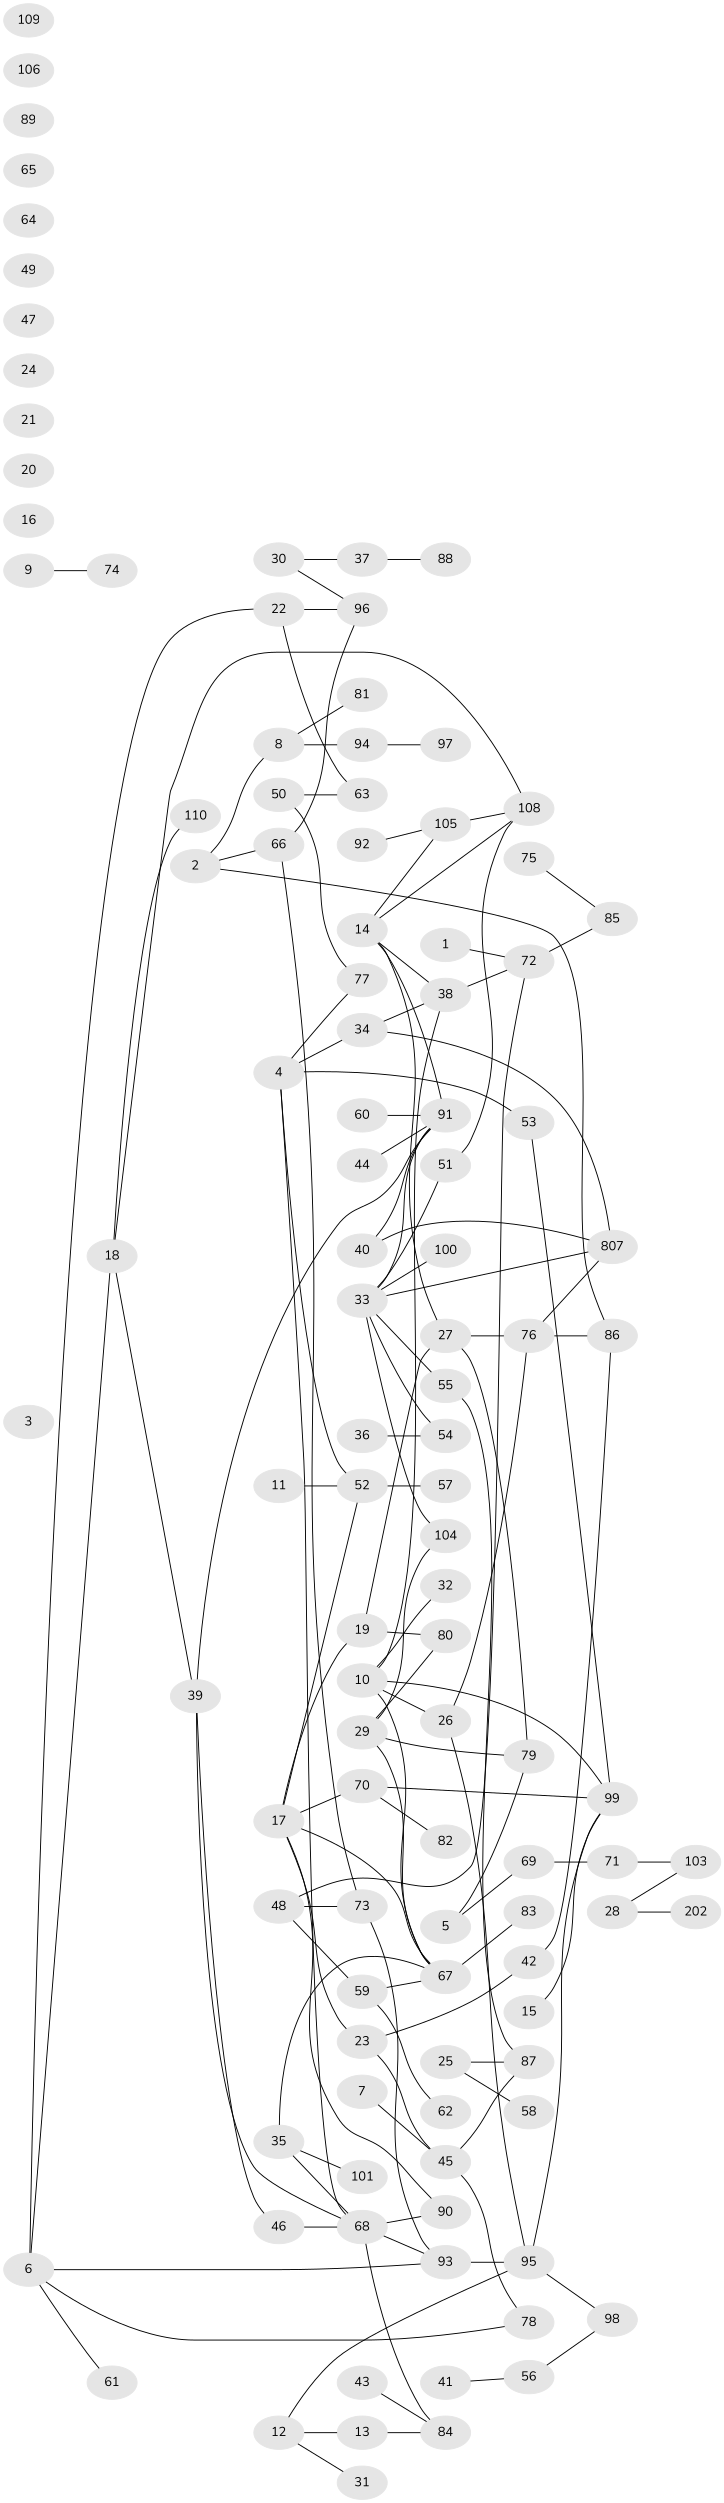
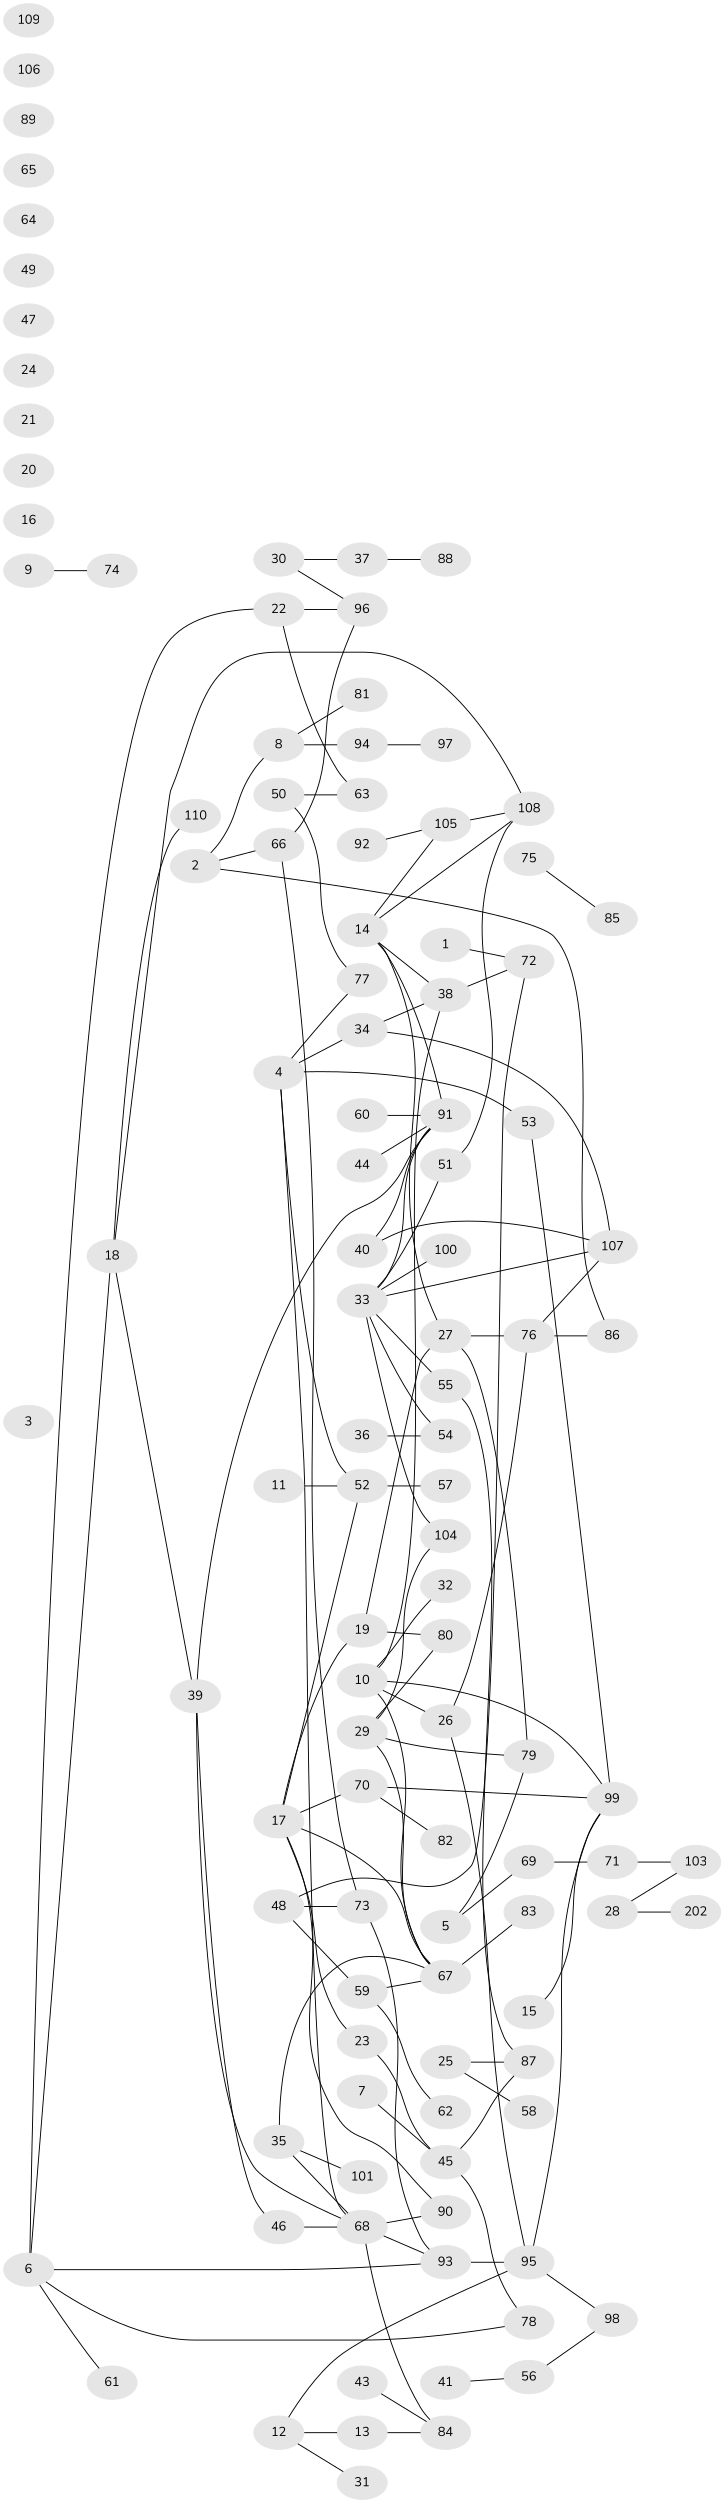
edge "85" -- "72": removed
node "807": label "807" -> "107"
node "42": removed
